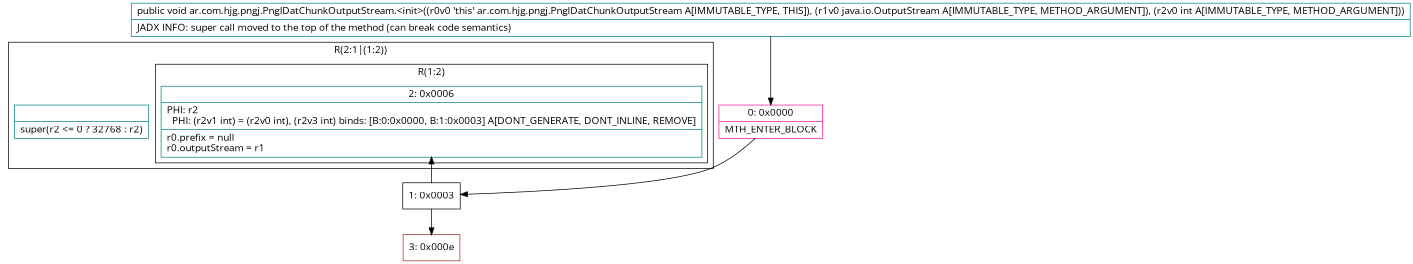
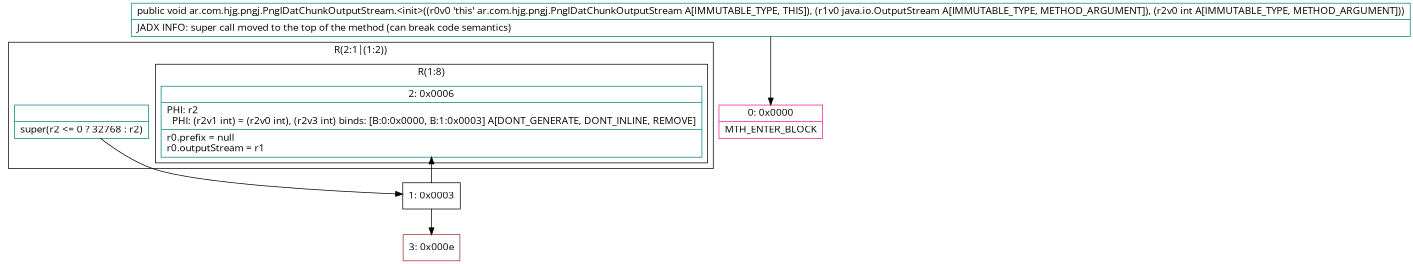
cluster "R(1:2)": label "R(1:2)" -> "R(1:8)"
edge "0: 0x0000" -> "1: 0x0003": now "super(r2 <= 0 ? 32768 : r2)" -> "1: 0x0003"
